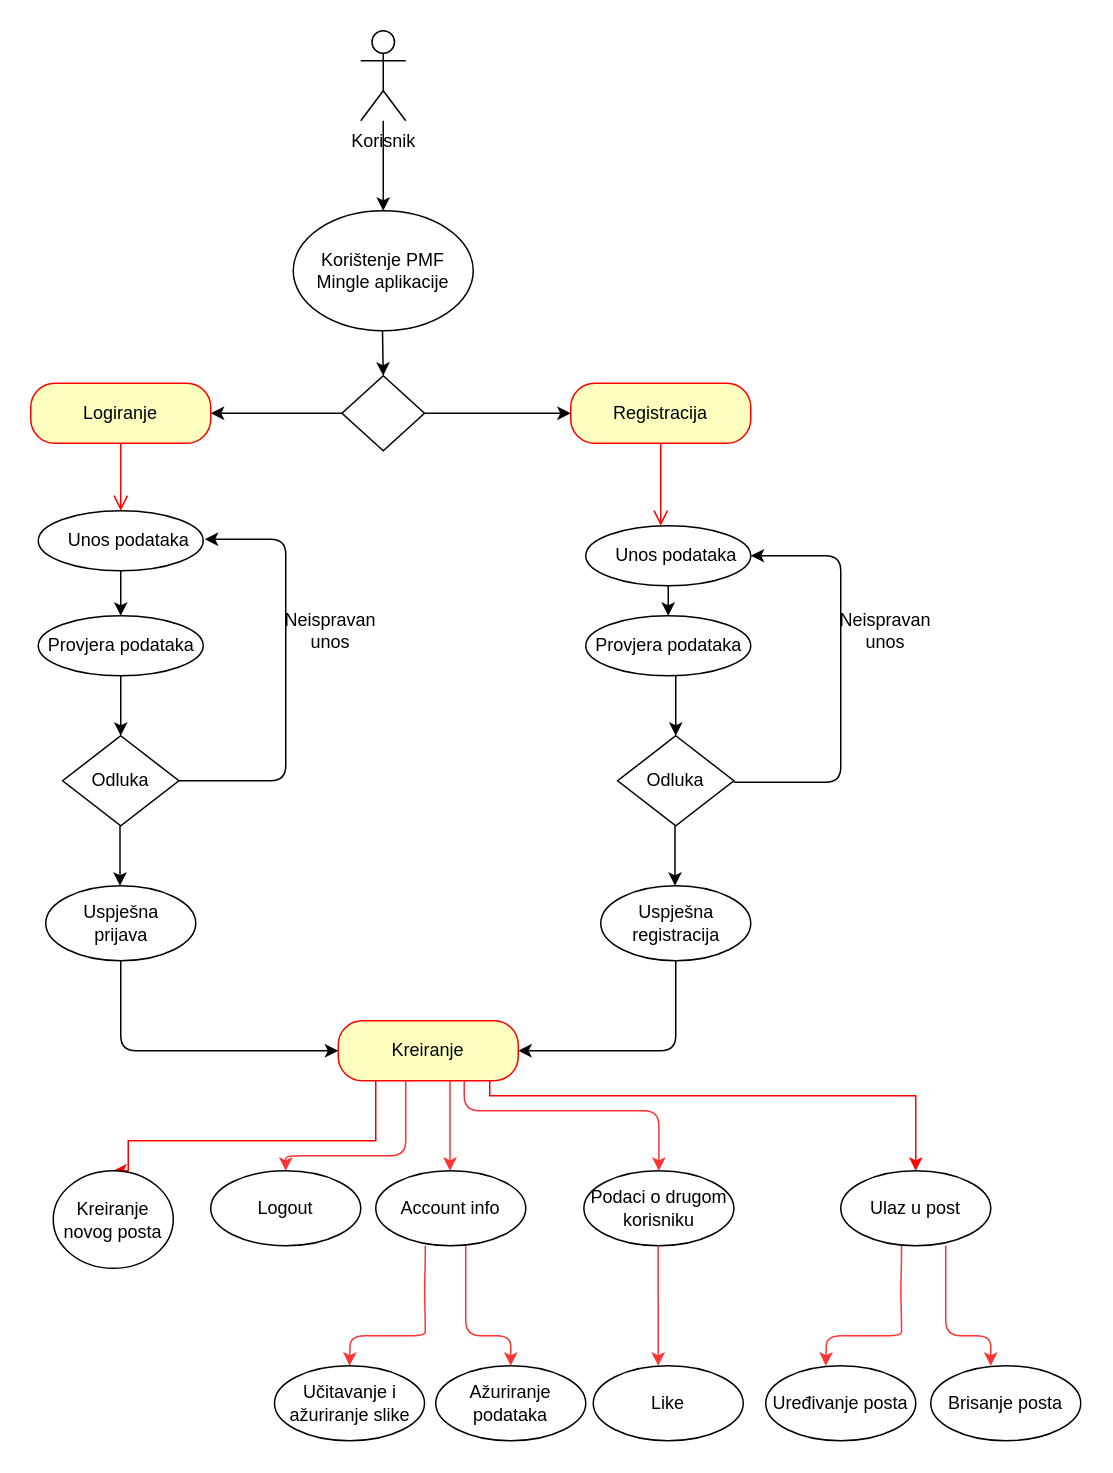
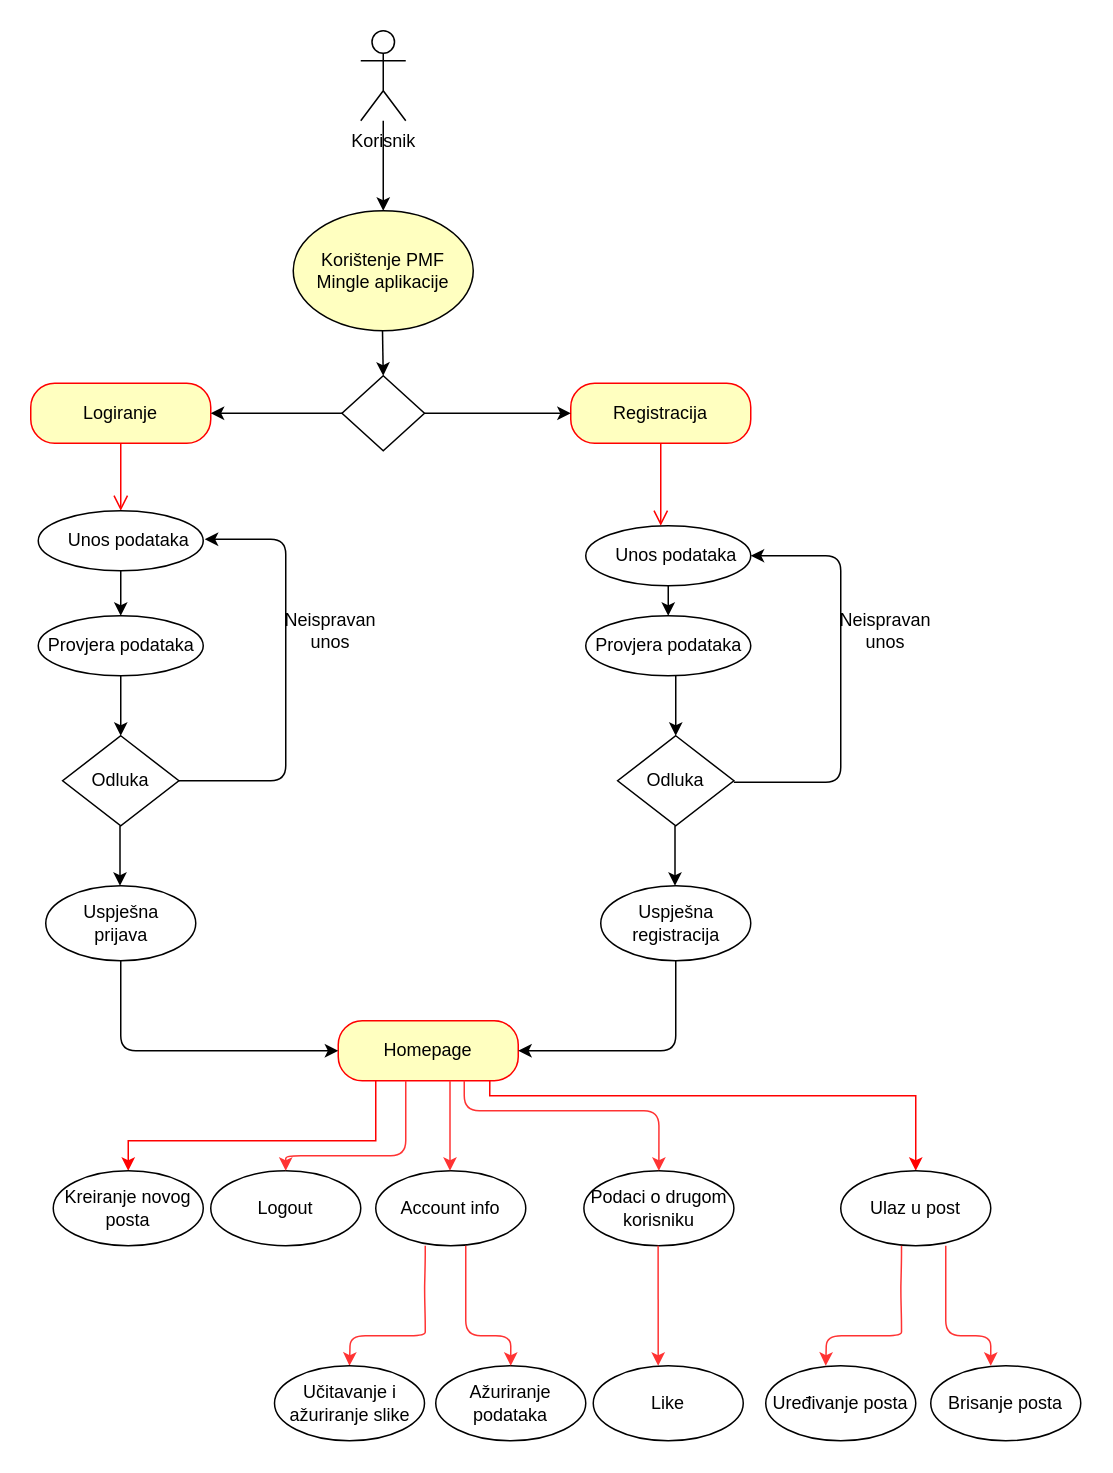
node "Korištenje PMF Mingle aplikacije": fillcolor #ffffff -> #ffffc0
node "Kreiranje": label "Kreiranje" -> "Homepage"
node "Kreiranje novog posta": size 120x98 -> 150x75
